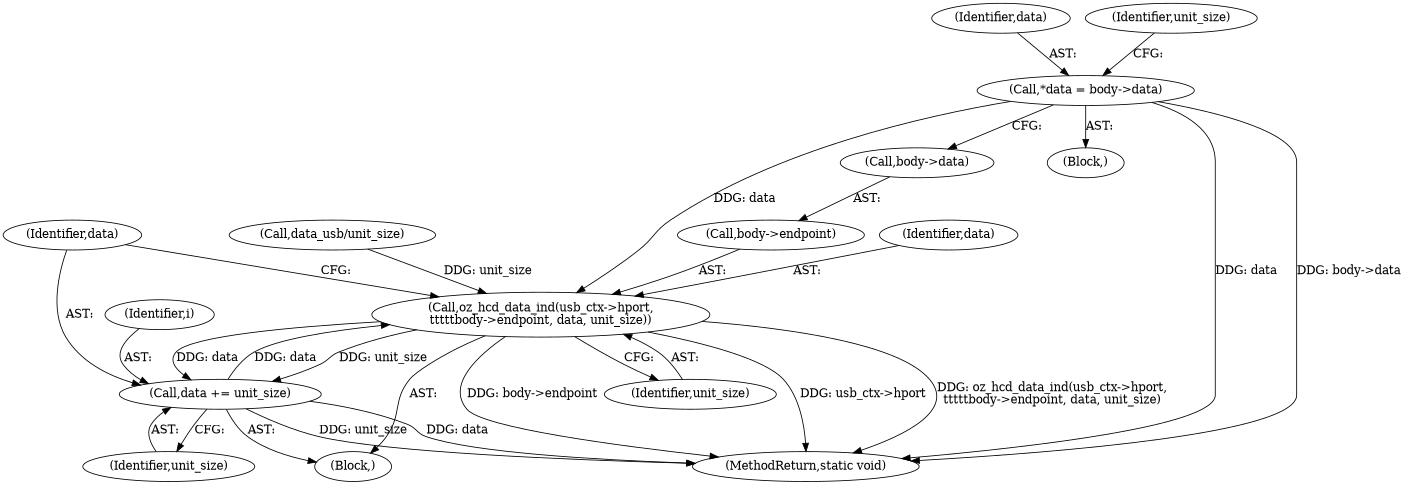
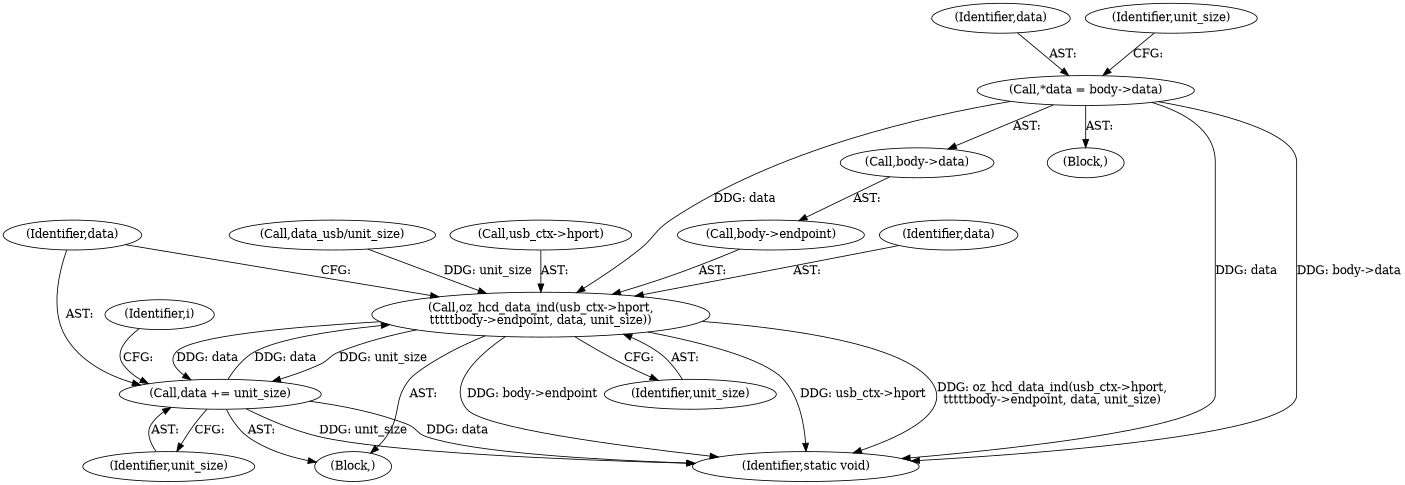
edge "(Call,*data = body->data)" -> "(Call,body->data)": label "CFG: " -> "AST: "
node "(Call,usb_ctx->hport)": added
edge "(Identifier,i)" -> "(Call,data += unit_size)": label "AST: " -> "CFG: "
node "(MethodReturn,static void)": label "(MethodReturn,static void)" -> "(Identifier,static void)"
